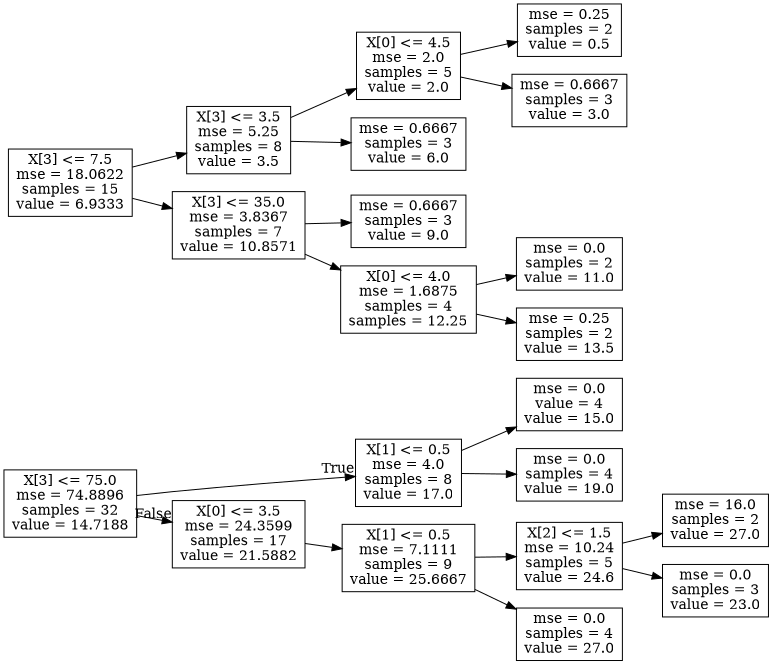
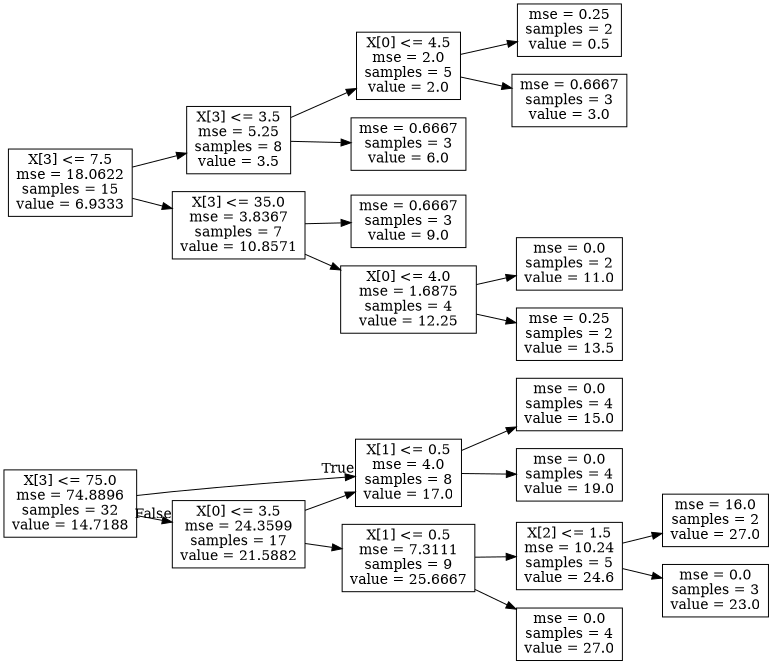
node "X[0] <= 4.0 mse = 1.6875 samples = 4 samples = 12.25": label "X[0] <= 4.0 mse = 1.6875 samples = 4 samples = 12.25" -> "X[0] <= 4.0 mse = 1.6875 samples = 4 value = 12.25"
node "mse = 0.0 value = 4 value = 15.0": label "mse = 0.0 value = 4 value = 15.0" -> "mse = 0.0 samples = 4 value = 15.0"
edge "X[0] <= 3.5 mse = 24.3599 samples = 17 value = 21.5882" -> "X[1] <= 0.5 mse = 4.0 samples = 8 value = 17.0": added
node "X[1] <= 0.5 mse = 7.1111 samples = 9 value = 25.6667": label "X[1] <= 0.5 mse = 7.1111 samples = 9 value = 25.6667" -> "X[1] <= 0.5 mse = 7.3111 samples = 9 value = 25.6667"
